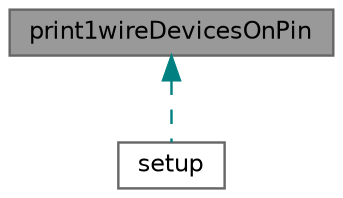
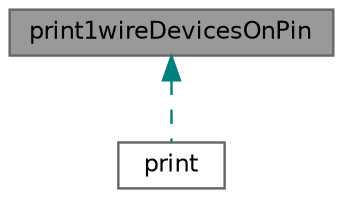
node "setup": label "setup" -> "print"
